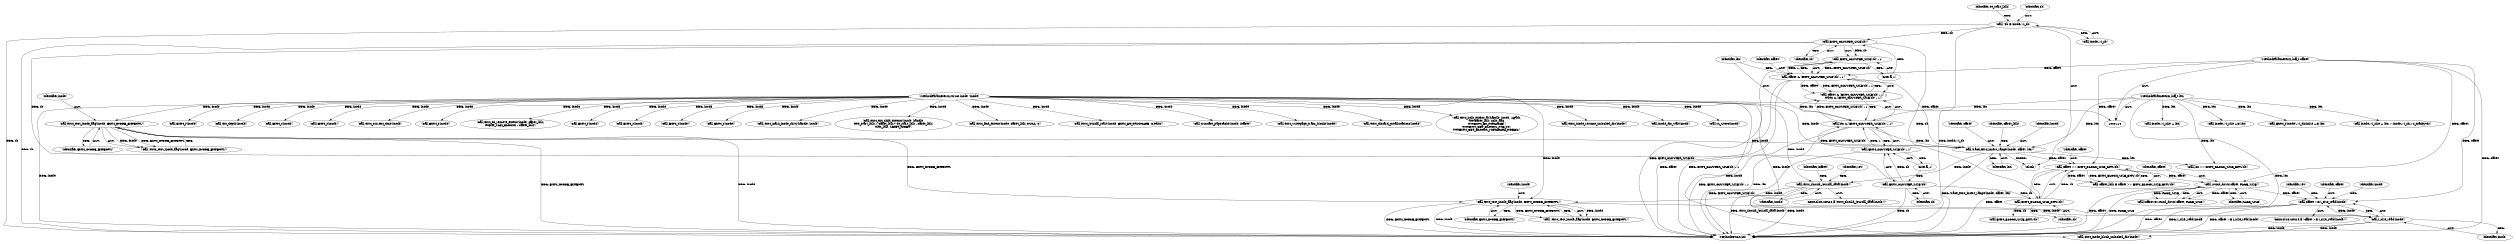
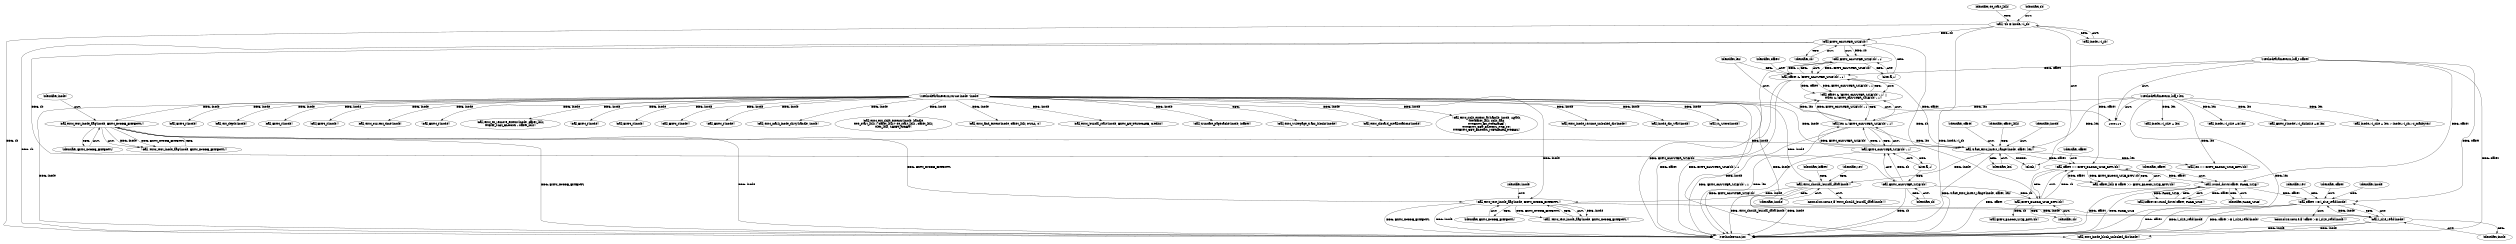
edge "(MethodParameterIn,struct inode *inode)" -> "(Call,ext4_writepage_trans_blocks(inode))": label "DDG: inode" -> "CFG: "
